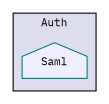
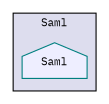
cluster "Auth": label "Auth" -> "Saml"
